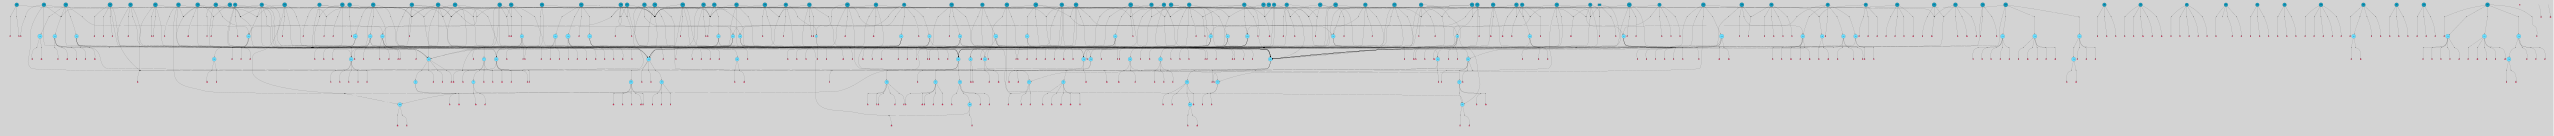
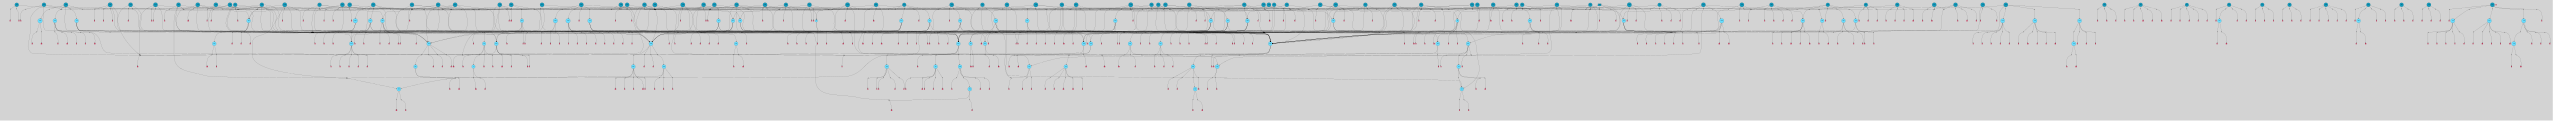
node "T773": added
